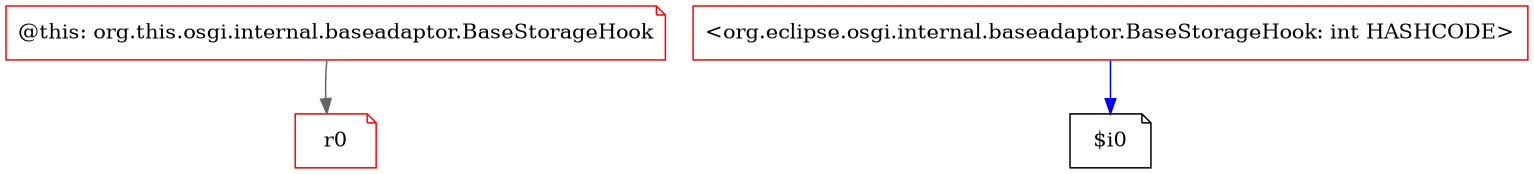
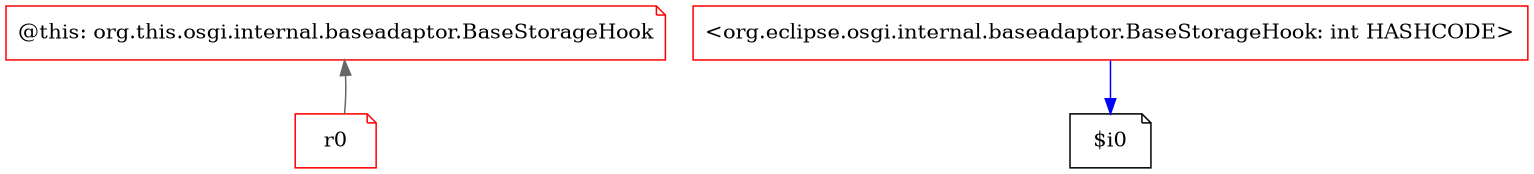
edge "@this: org.this.osgi.internal.baseadaptor.BaseStorageHook" -> "r0": reversed
